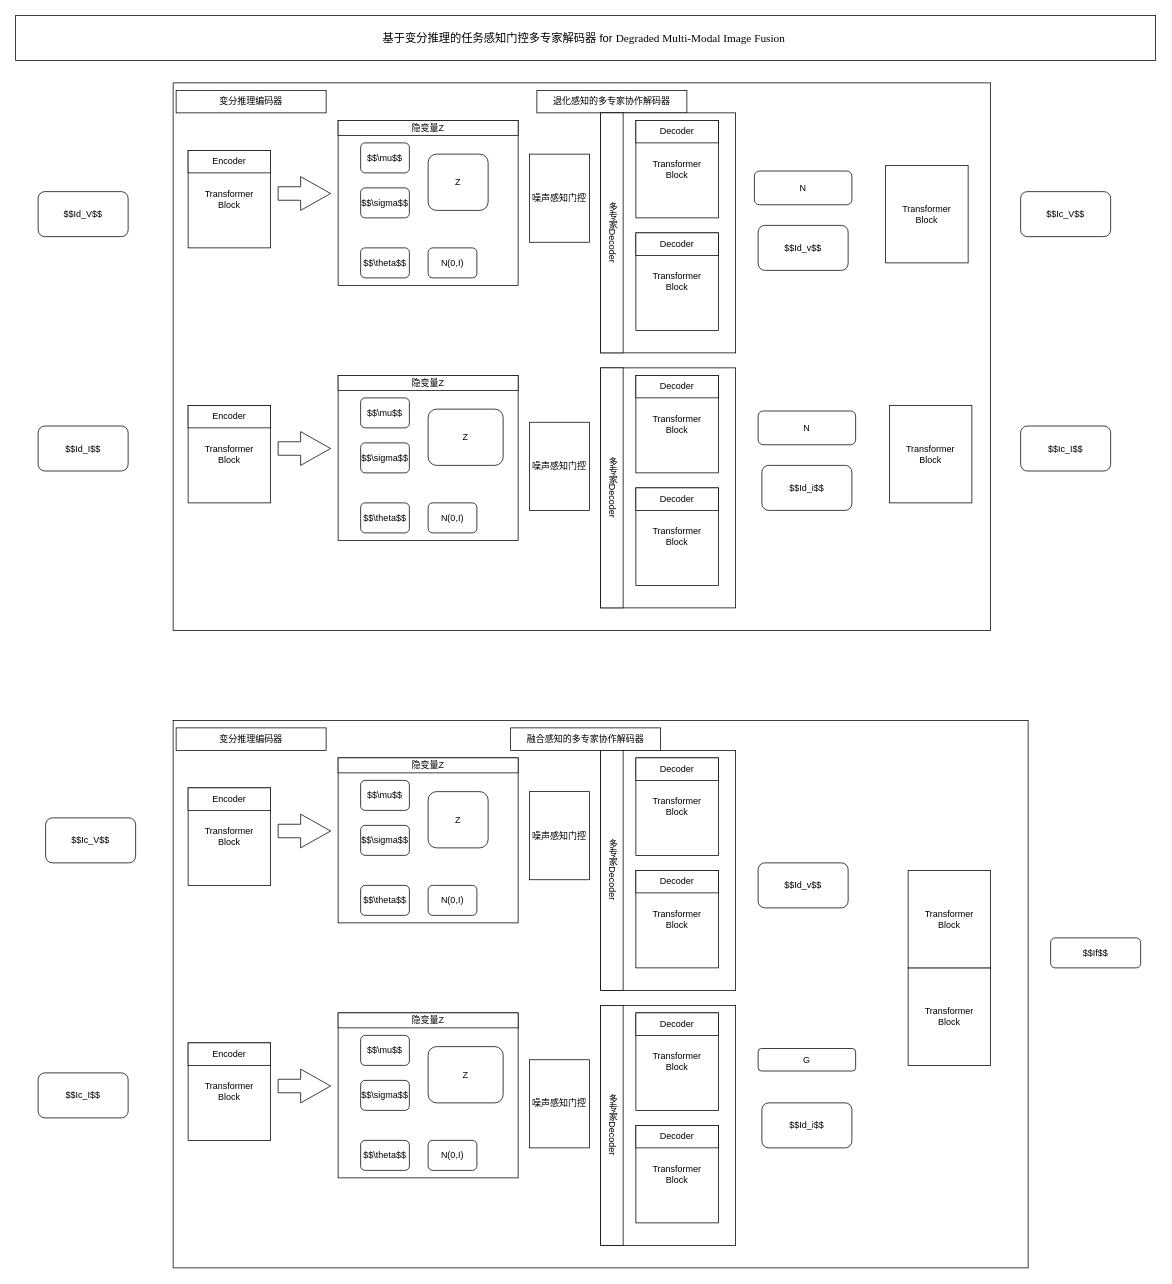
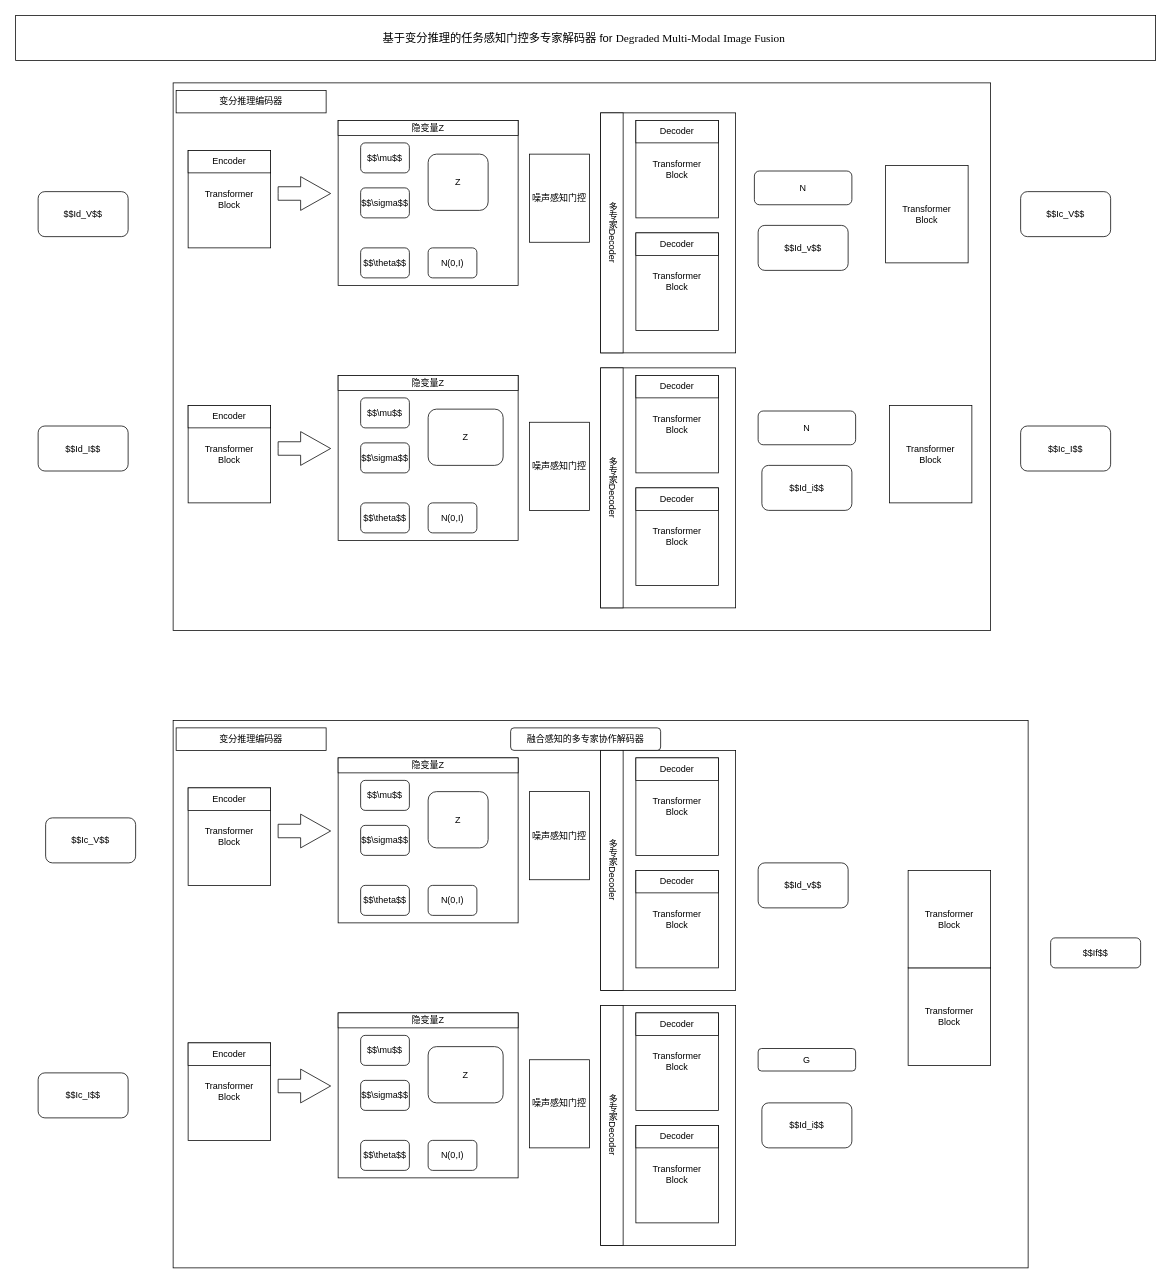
node "退化感知的多专家协作解码器": removed
node "融合感知的多专家协作解码器": shape rectangle -> rounded rectangle
